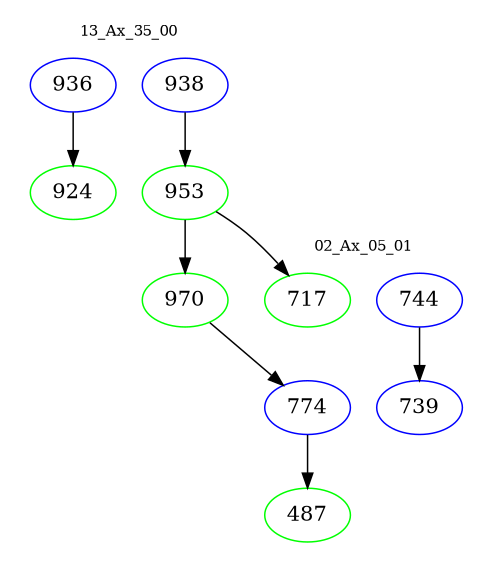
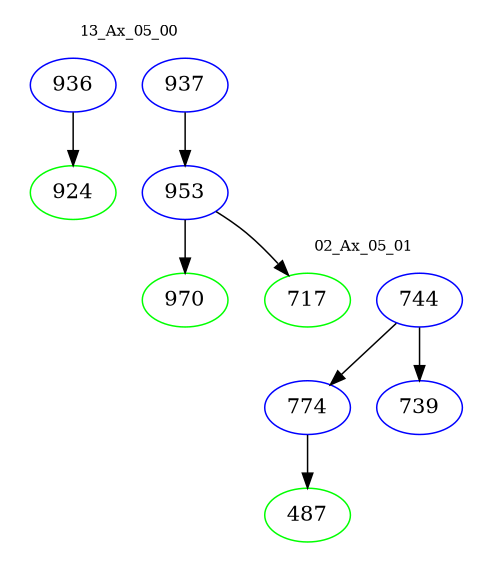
cluster "13_Ax_35_00": label "13_Ax_35_00" -> "13_Ax_05_00"
node "938": label "938" -> "937"
node "953": color green -> blue
edge "970" -> "774": now "744" -> "774"
